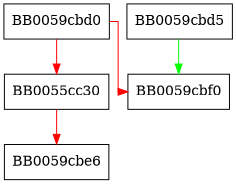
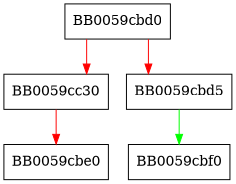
edge "BB0059cbd0" -> "BB0059cbf0": now "BB0059cbd0" -> "BB0059cbd5"
node "BB0055cc30": label "BB0055cc30" -> "BB0059cc30"
node "BB0059cbe6": label "BB0059cbe6" -> "BB0059cbe0"
